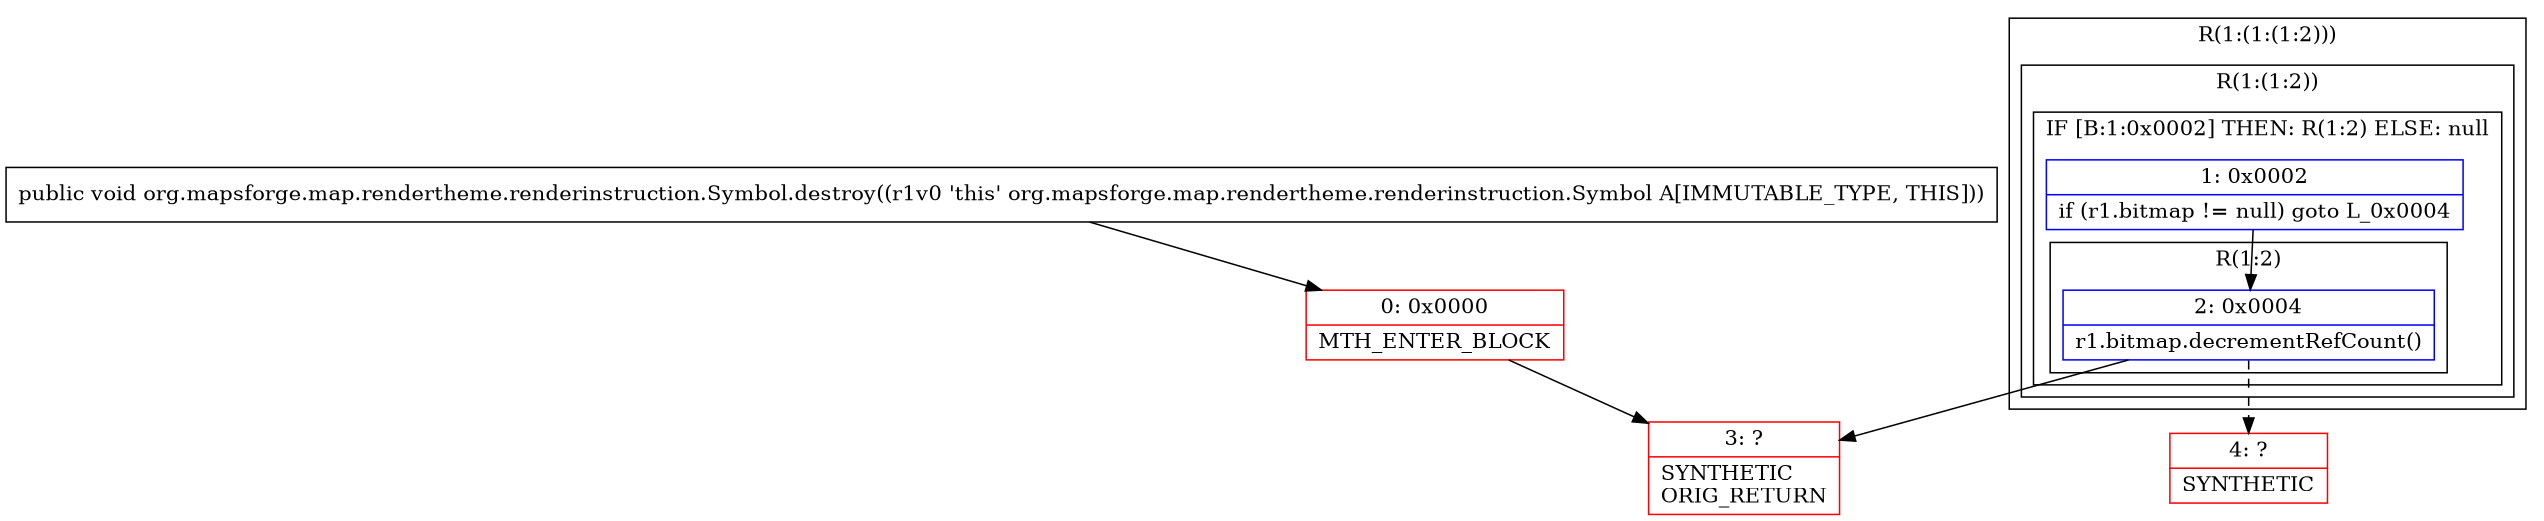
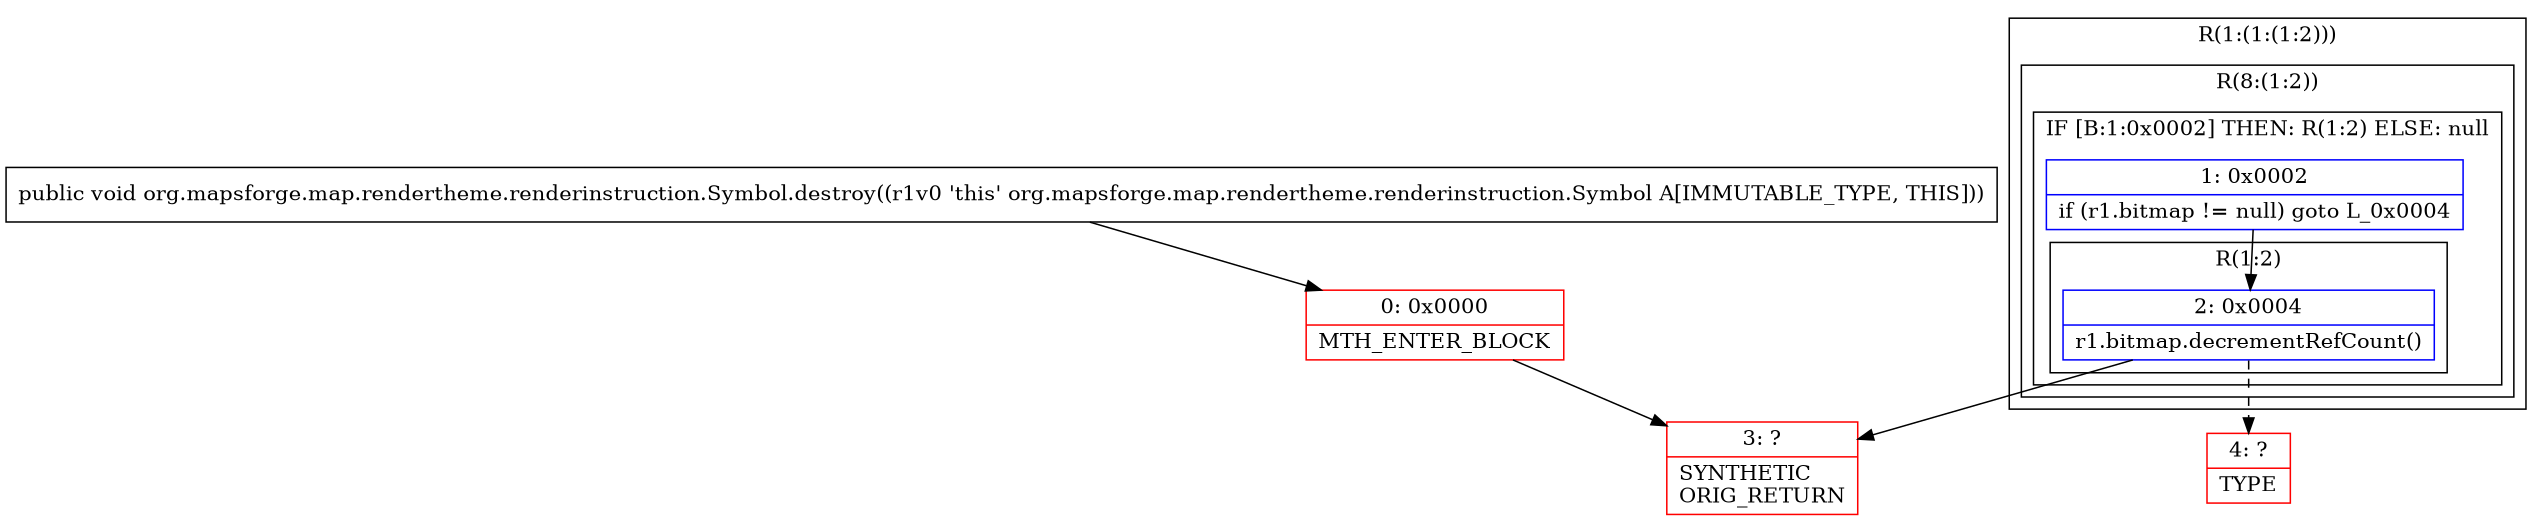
cluster "R(1:(1:2))": label "R(1:(1:2))" -> "R(8:(1:2))"
node "4: ?": text "SYNTHETIC" -> "TYPE"
